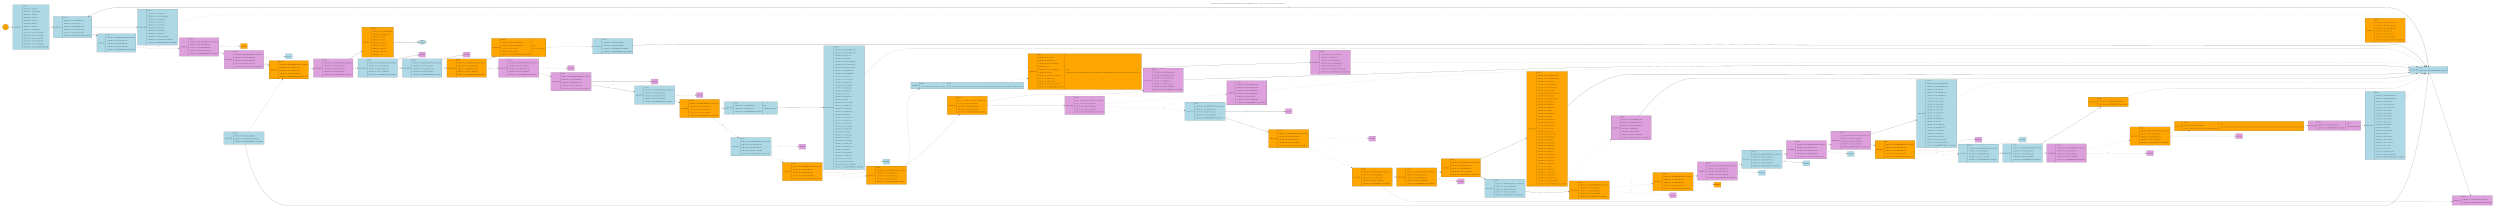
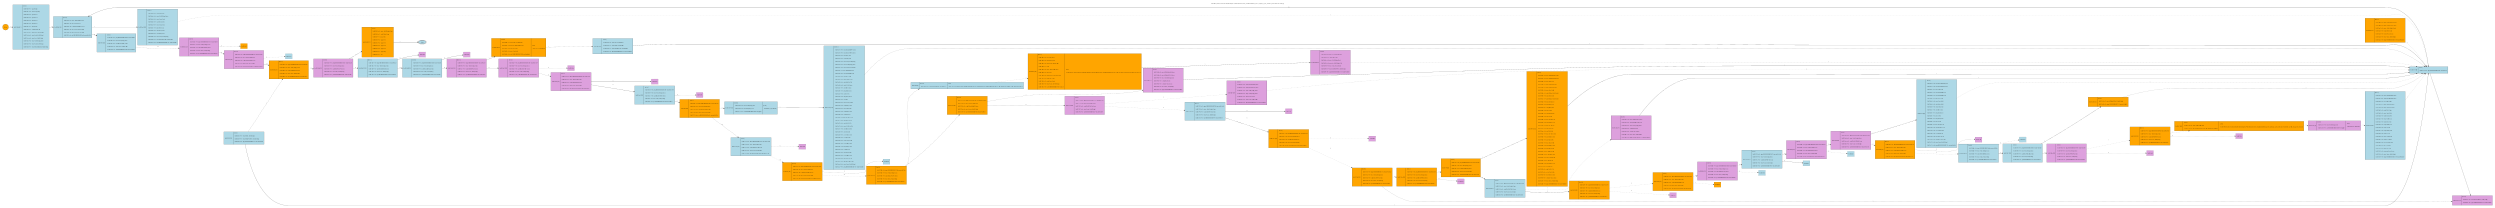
node "0x401699 [25]": fillcolor orange -> plum
